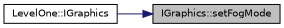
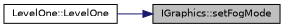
node "LevelOne::IGraphics": label "LevelOne::IGraphics" -> "LevelOne::LevelOne"
